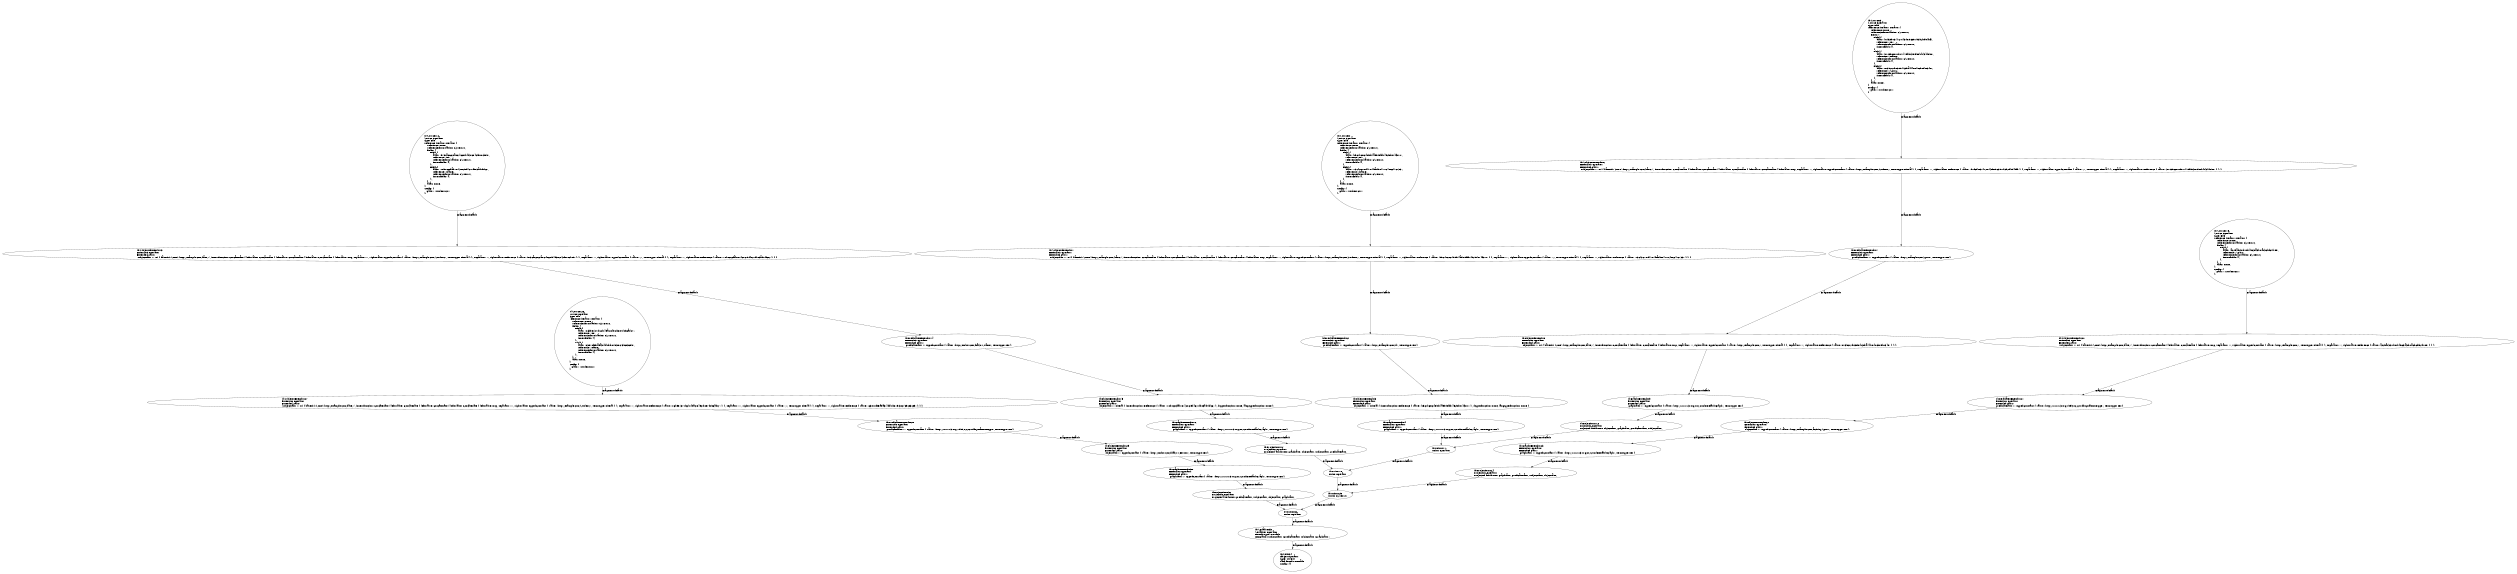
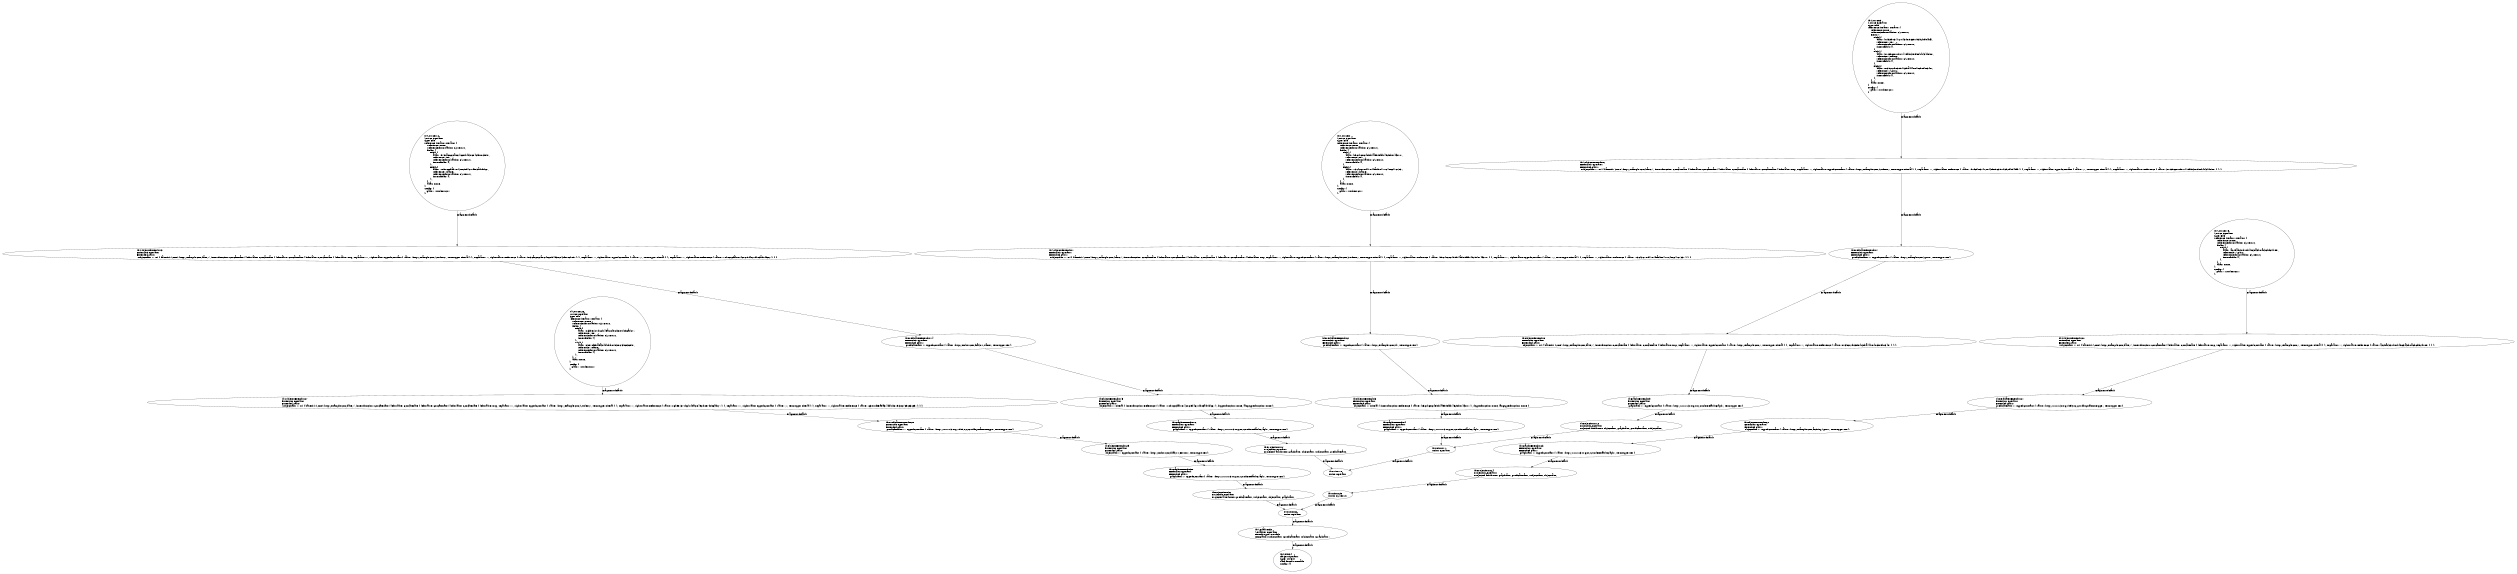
edge "id:Union_18 Union Operator" -> "id:Union_25 Union CSVRows": removed, label "Fragment:default"
